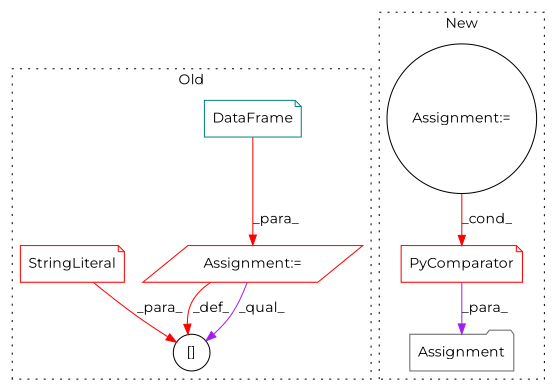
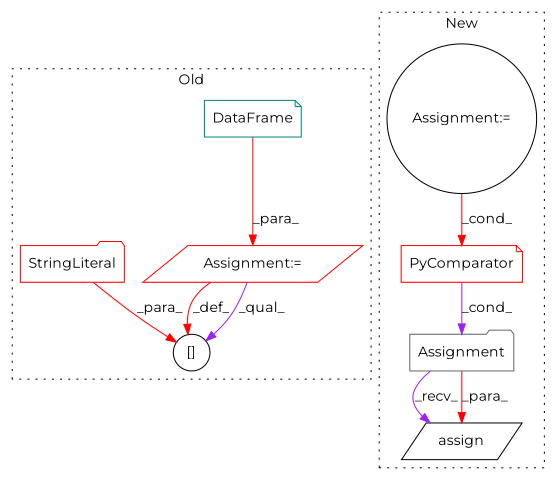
node "StringLiteral": shape note -> folder
edge "PyComparator" -> "Assignment": label "_para_" -> "_cond_"
node "assign": added
